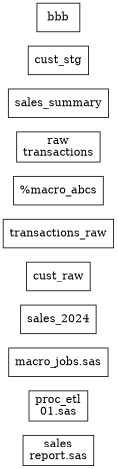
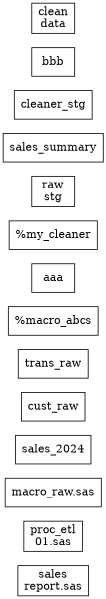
node "clean data": added
node "cust_stg": label "cust_stg" -> "cleaner_stg"
node "raw transactions": label "raw transactions" -> "raw stg"
node "transactions_raw": label "transactions_raw" -> "trans_raw"
node "%my_cleaner": added
node "aaa": added
node "macro_jobs.sas": label "macro_jobs.sas" -> "macro_raw.sas"
